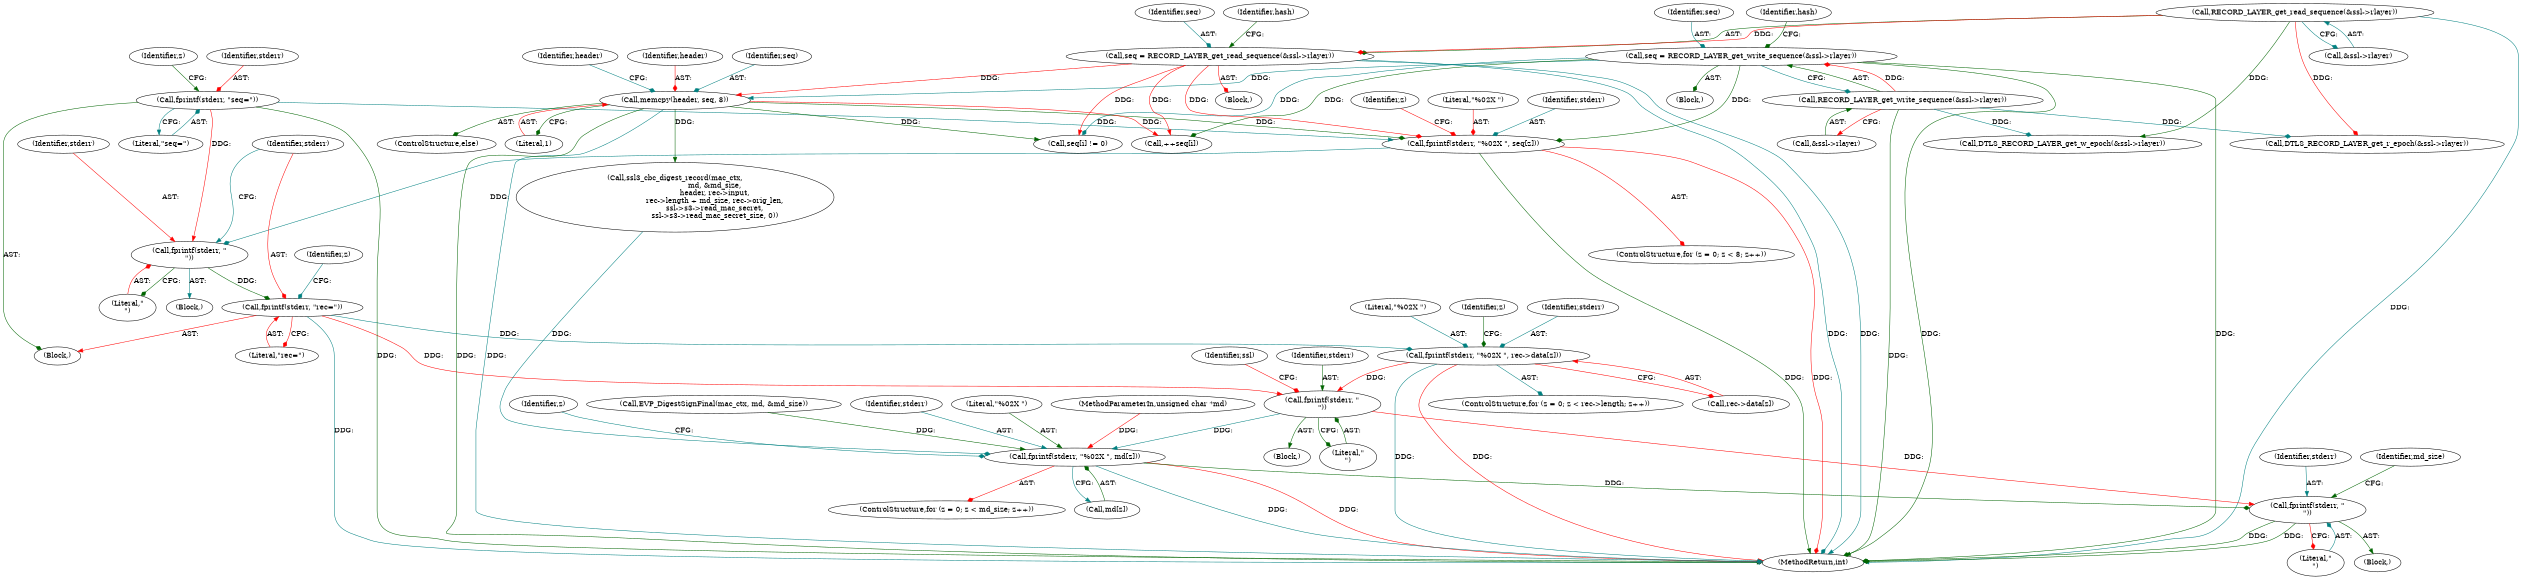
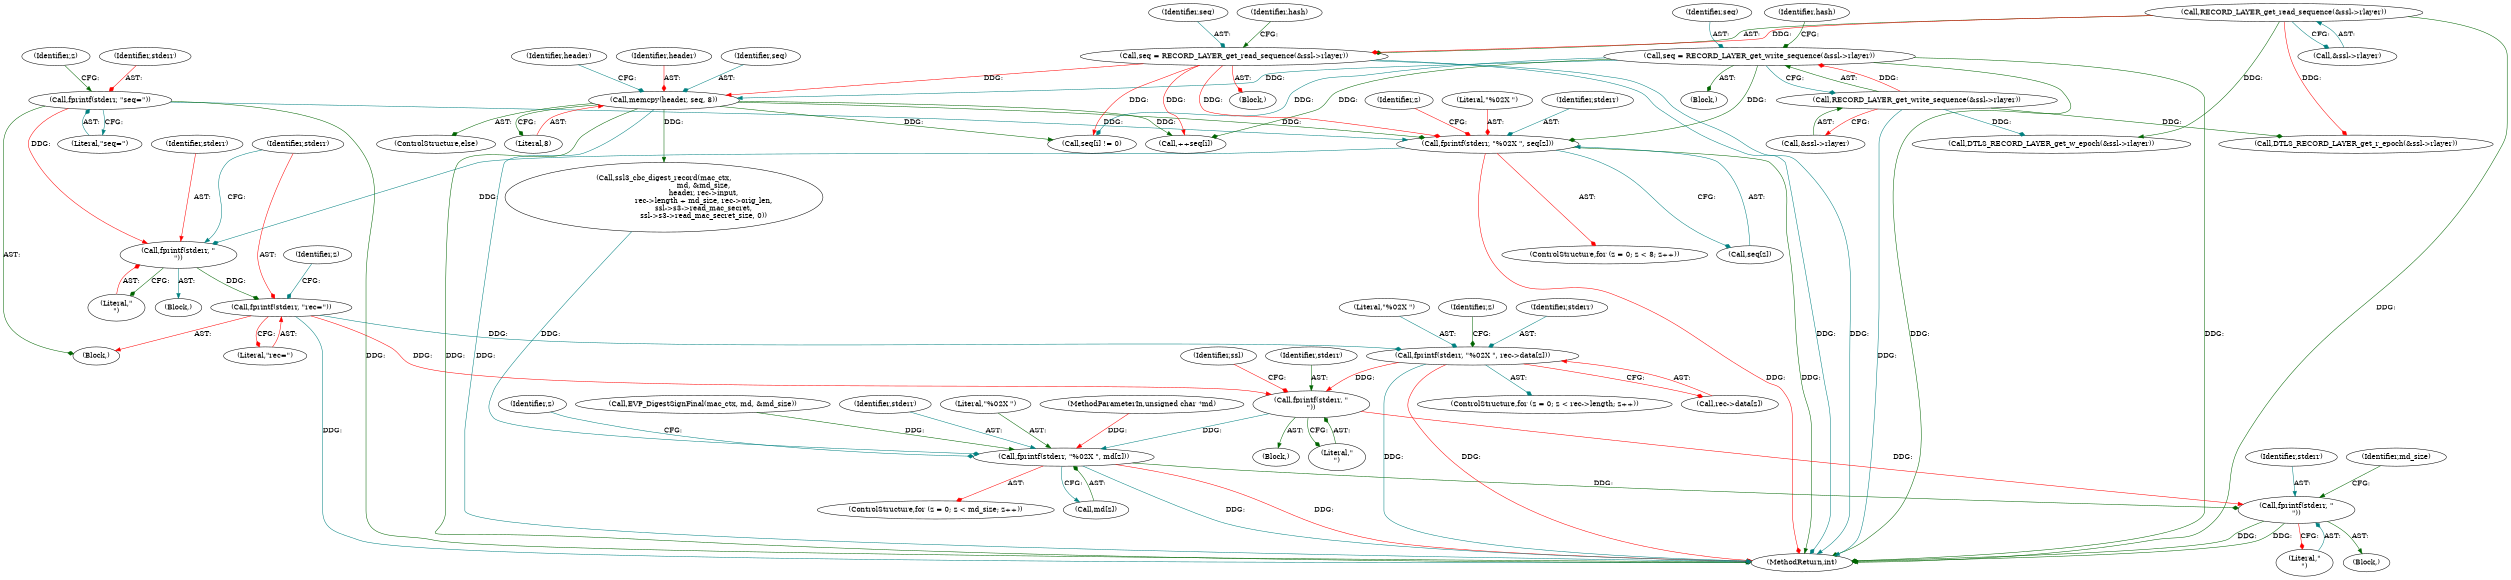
edge "(Call,memcpy(header, seq, 8))" -> "(Call,++seq[i])": color red -> darkgreen
edge "(Call,RECORD_LAYER_get_write_sequence(&ssl->rlayer))" -> "(Call,DTLS_RECORD_LAYER_get_r_epoch(&ssl->rlayer))": color teal -> darkgreen
node "(Literal,1)": label "(Literal,1)" -> "(Literal,8)"
node "(Call,seq[z])": added
edge "(Call,RECORD_LAYER_get_write_sequence(&ssl->rlayer))" -> "(MethodReturn,int)": color darkgreen -> teal
edge "(Call,RECORD_LAYER_get_read_sequence(&ssl->rlayer))" -> "(MethodReturn,int)": color teal -> darkgreen
